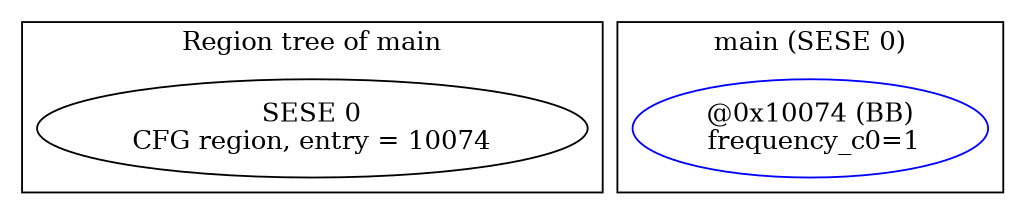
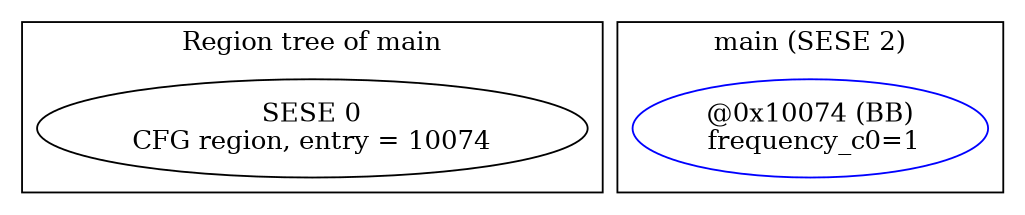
cluster "main (SESE 0)": label "main (SESE 0)" -> "main (SESE 2)"
